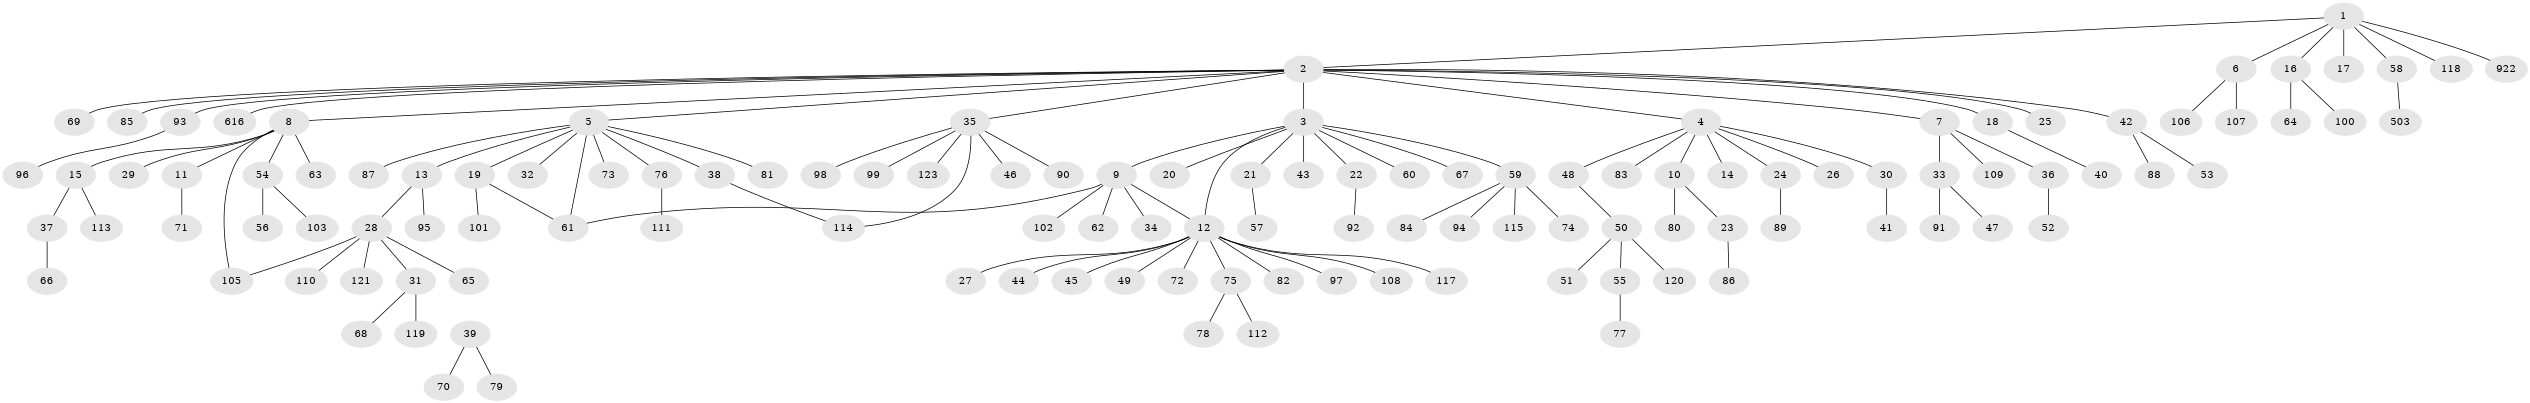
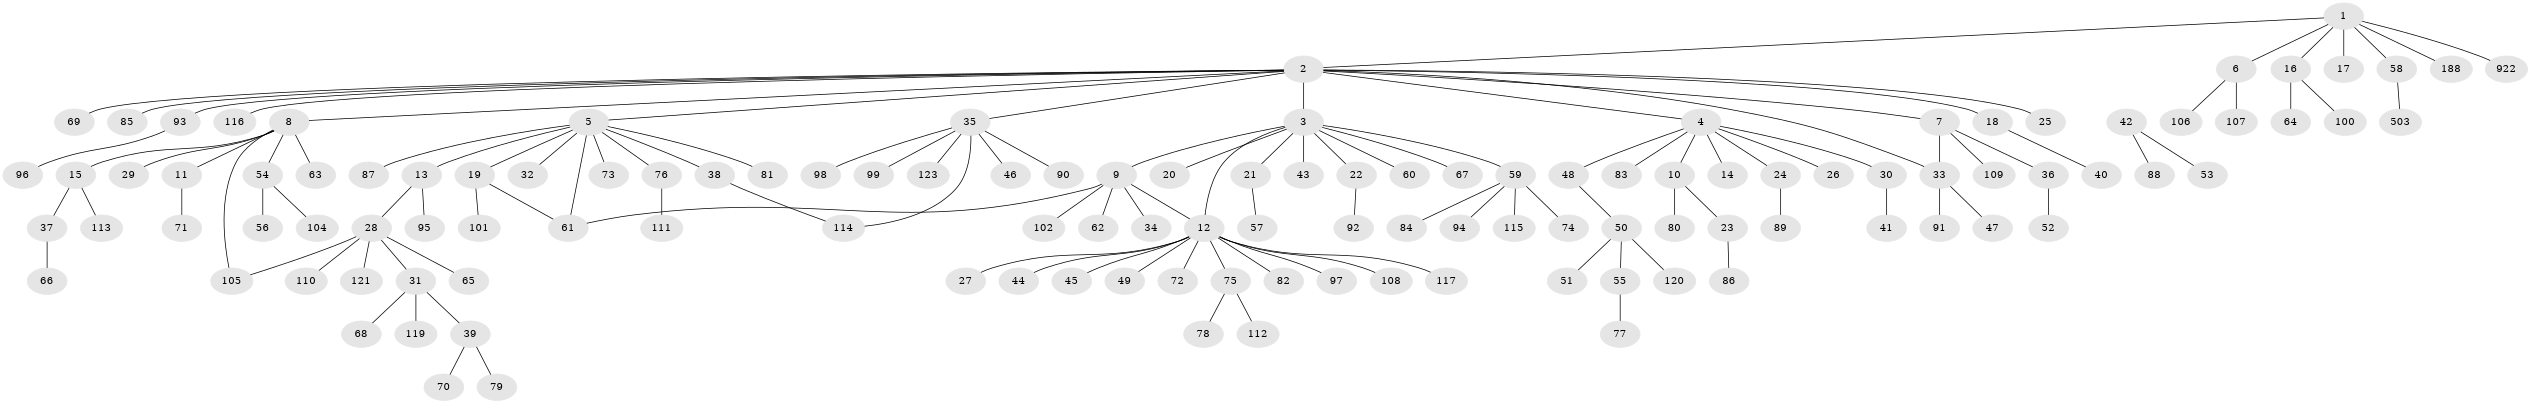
node "118": label "118" -> "188"
edge "2" -- "42": now "2" -- "33"
node "616": label "616" -> "116"
node "103": label "103" -> "104"
edge "31" -- "39": added
